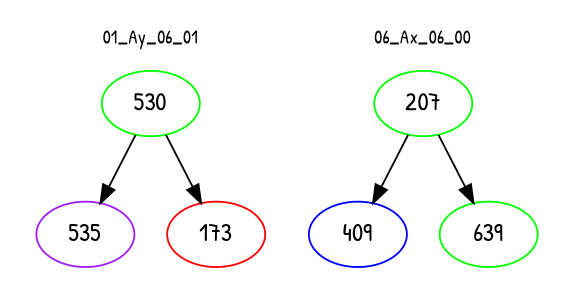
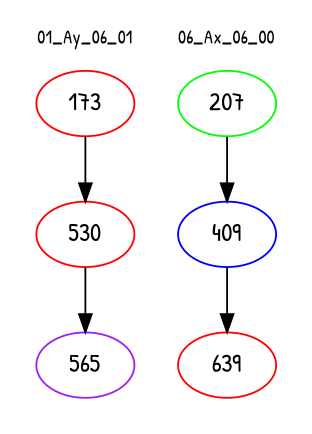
node "530": color green -> red
edge "530" -> "173": reversed
edge "207" -> "639": now "409" -> "639"
node "535": label "535" -> "565"
node "639": color green -> red
